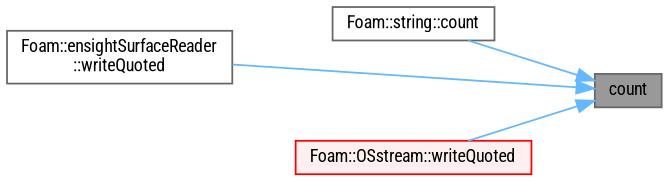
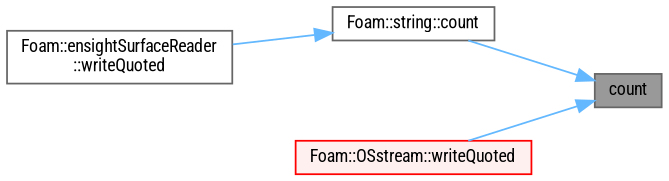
edge "Foam::ensightSurfaceReader ::writeQuoted" -> "count": now "Foam::ensightSurfaceReader ::writeQuoted" -> "Foam::string::count"
